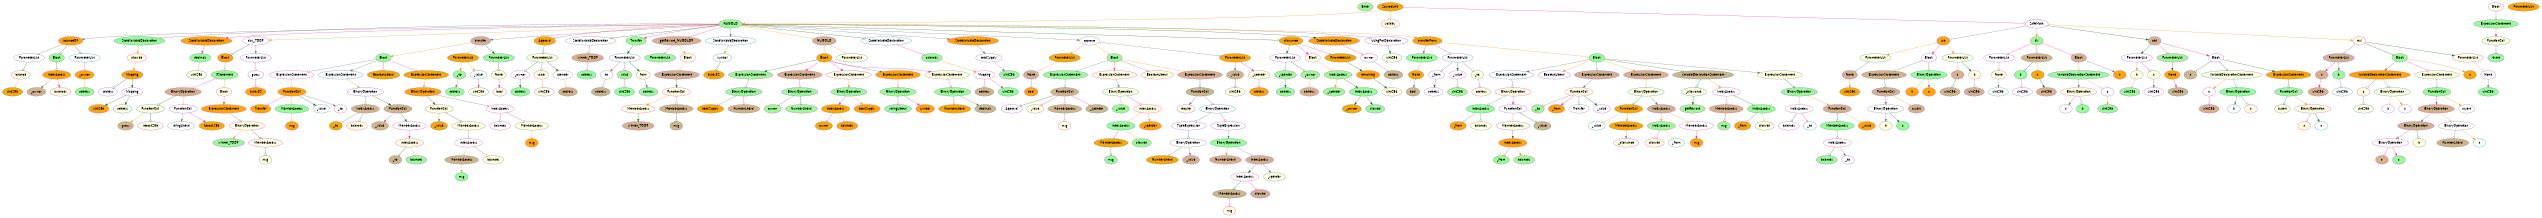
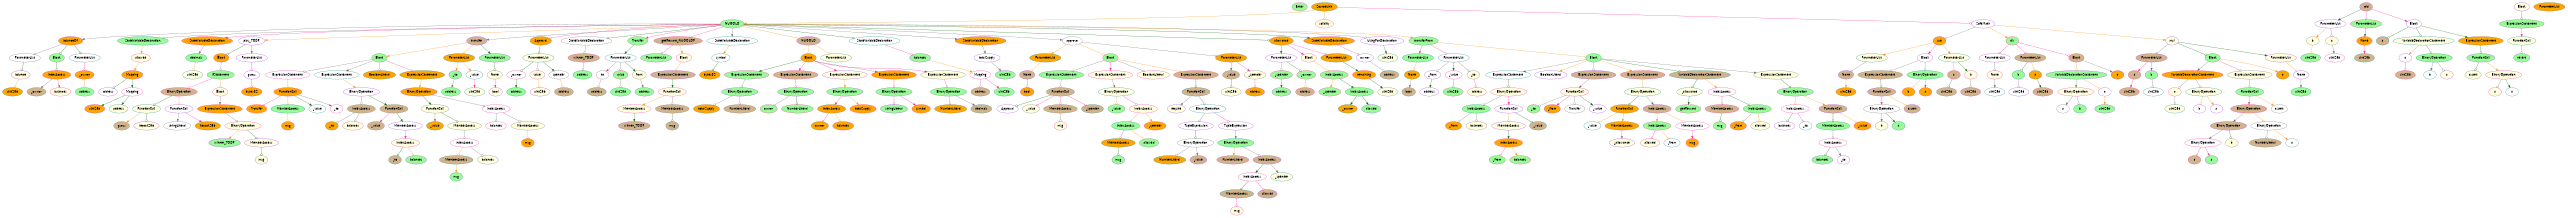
edge "SafeMath" -> "add": removed
node "transferFrom": fillcolor orange -> palegreen
